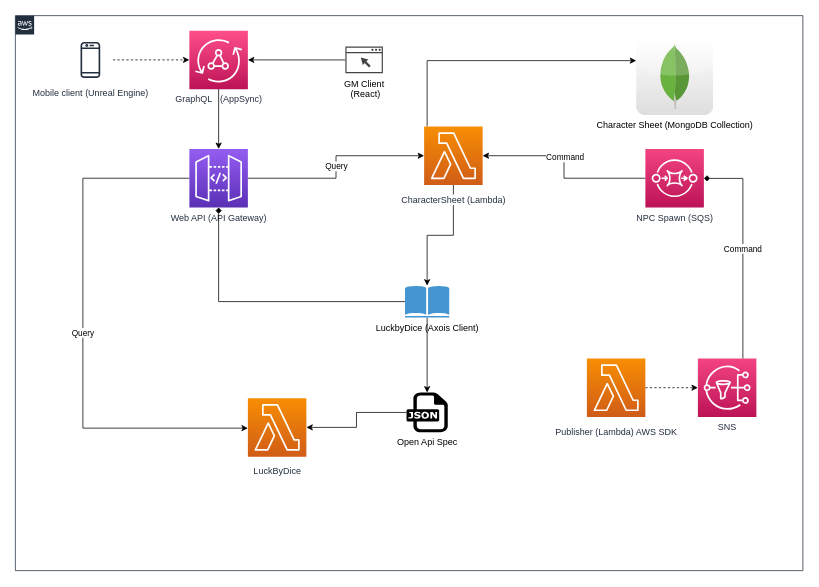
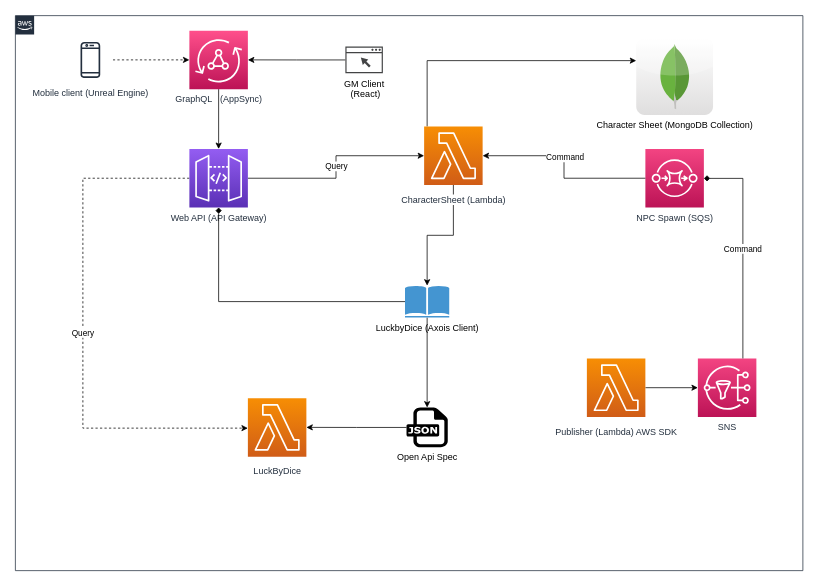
edge "Web API (API Gateway)" -> "LuckByDice": style solid -> dashed
edge "Publisher (Lambda) AWS SDK" -> "SNS": style dashed -> solid
node "Open Api Spec": moved (427, 412) -> (427, 427)
